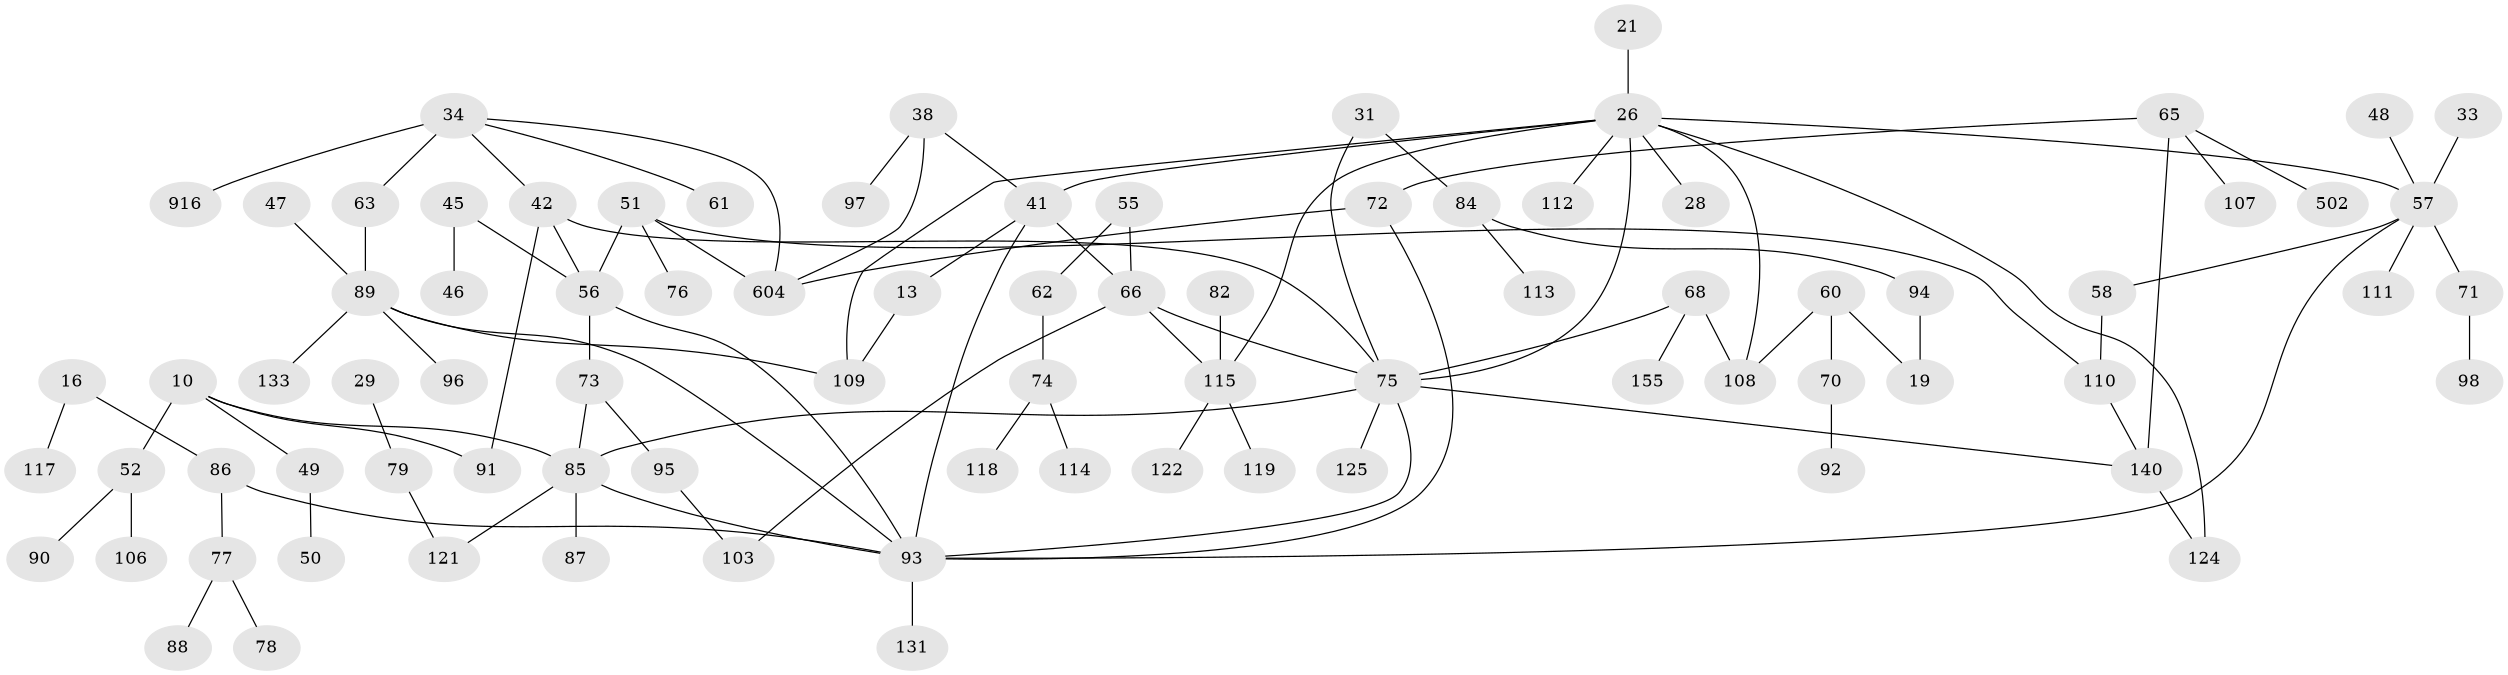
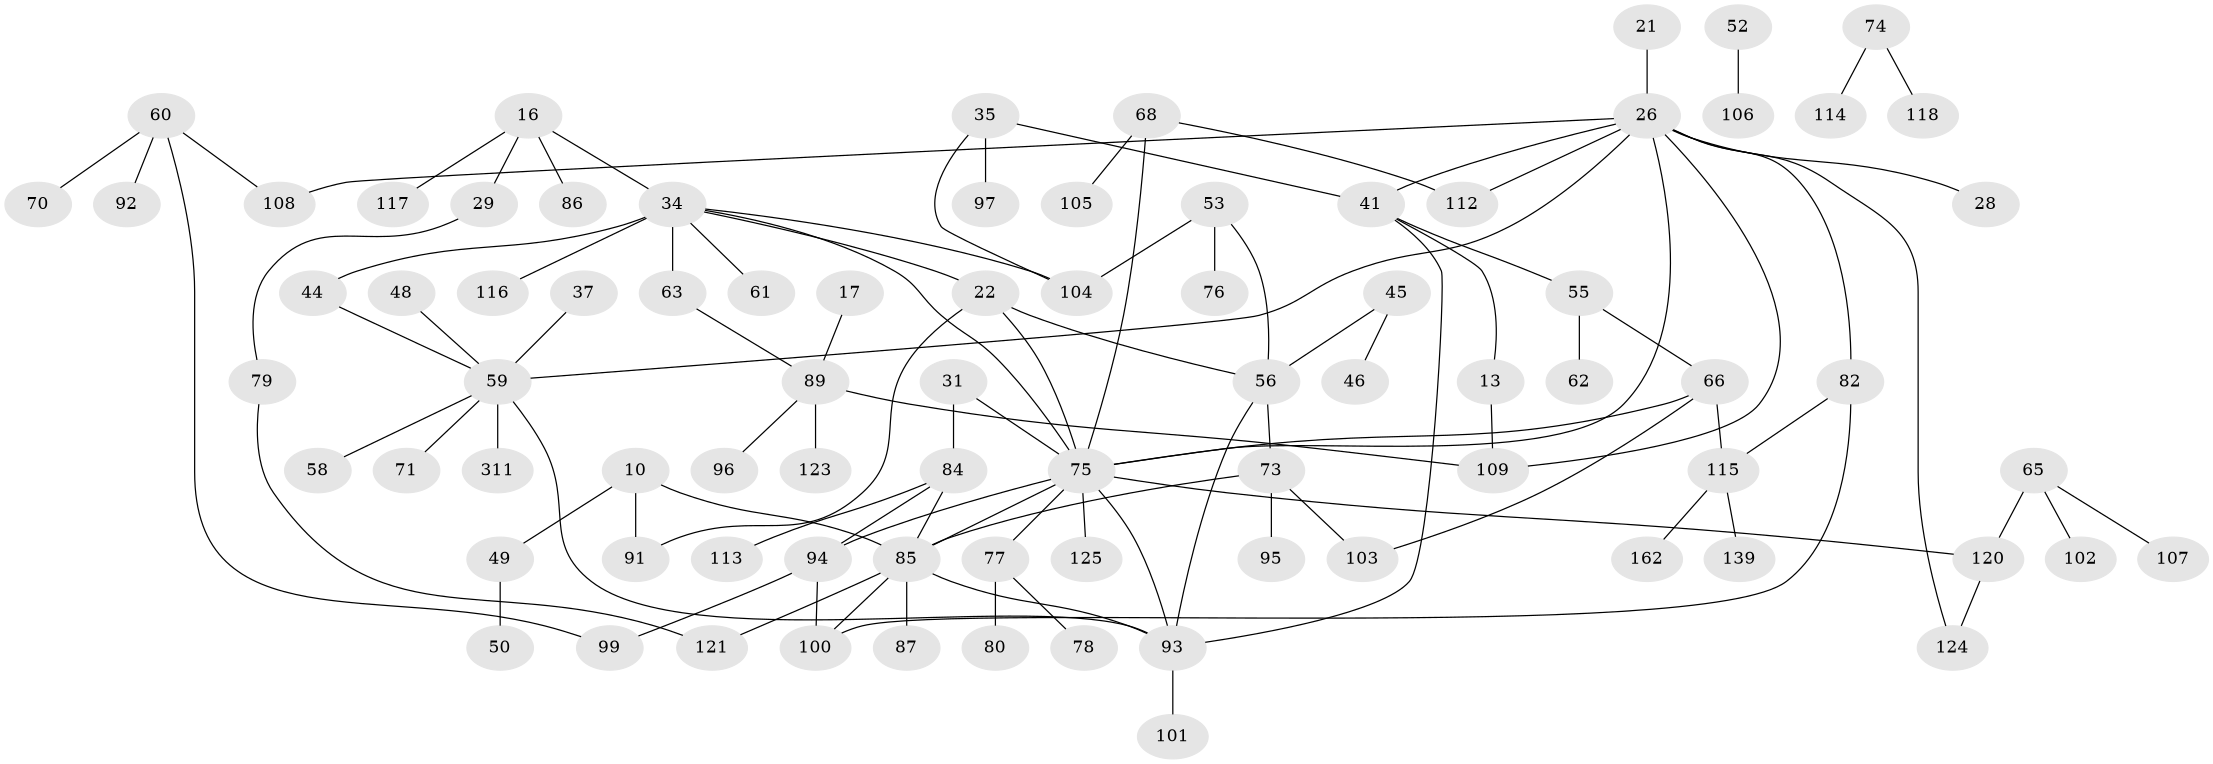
node "38": label "38" -> "35"
node "33": label "33" -> "37"
edge "16" -- "29": added
edge "16" -- "34": added
edge "26" -- "115": now "26" -- "82"
node "916": label "916" -> "116"
node "47": label "47" -> "17"
node "42": label "42" -> "22"
node "51": label "51" -> "53"
node "72": removed
node "502": label "502" -> "102"
node "57": label "57" -> "59"
edge "41" -- "66": now "41" -- "55"
edge "34" -- "75": added
node "44": added
node "604": label "604" -> "104"
node "111": label "111" -> "311"
edge "62" -- "74": removed
edge "68" -- "108": now "68" -- "112"
edge "89" -- "93": removed
node "133": label "133" -> "123"
node "155": label "155" -> "105"
node "19": label "19" -> "99"
node "110": removed
node "98": removed
edge "10" -- "52": removed
edge "70" -- "92": now "60" -- "92"
node "122": label "122" -> "162"
node "119": label "119" -> "139"
node "140": label "140" -> "120"
edge "95" -- "103": now "73" -- "103"
edge "75" -- "94": added
edge "86" -- "77": now "75" -- "77"
edge "84" -- "85": added
edge "86" -- "93": removed
node "90": removed
node "88": label "88" -> "80"
node "100": added
node "131": label "131" -> "101"
